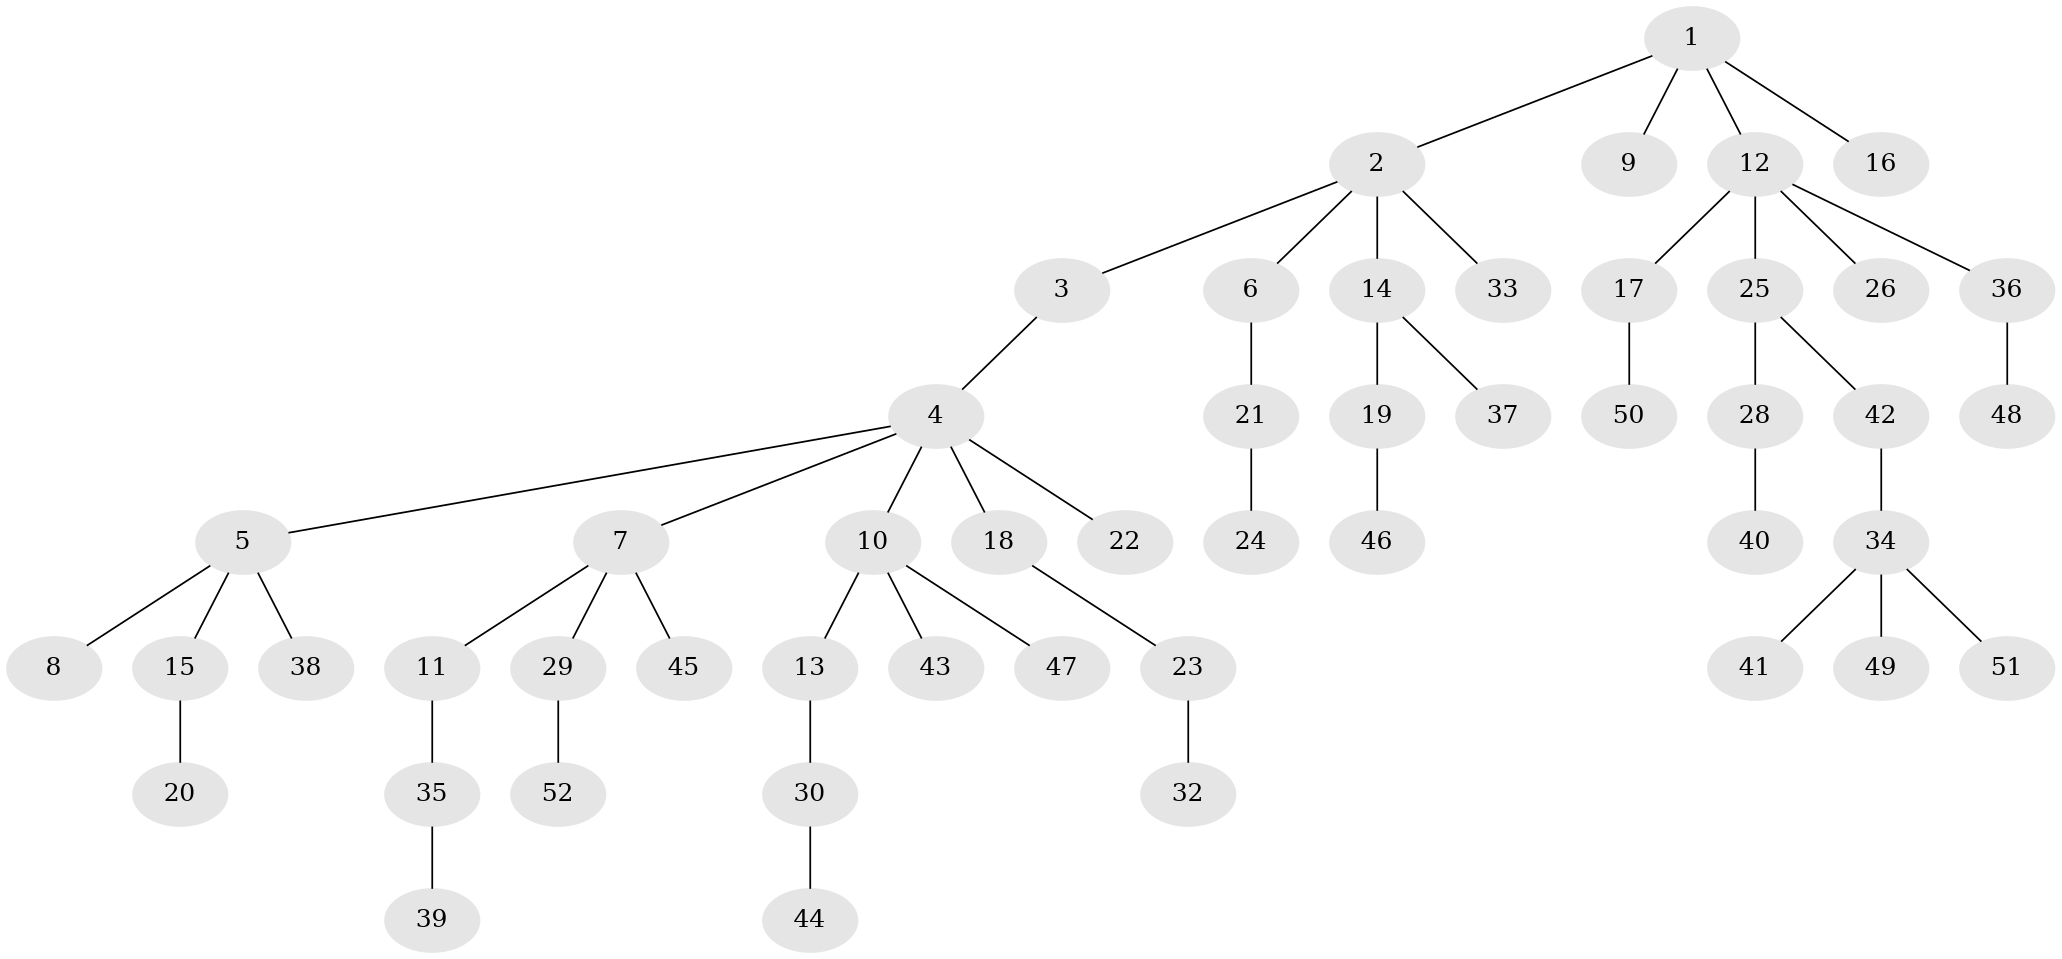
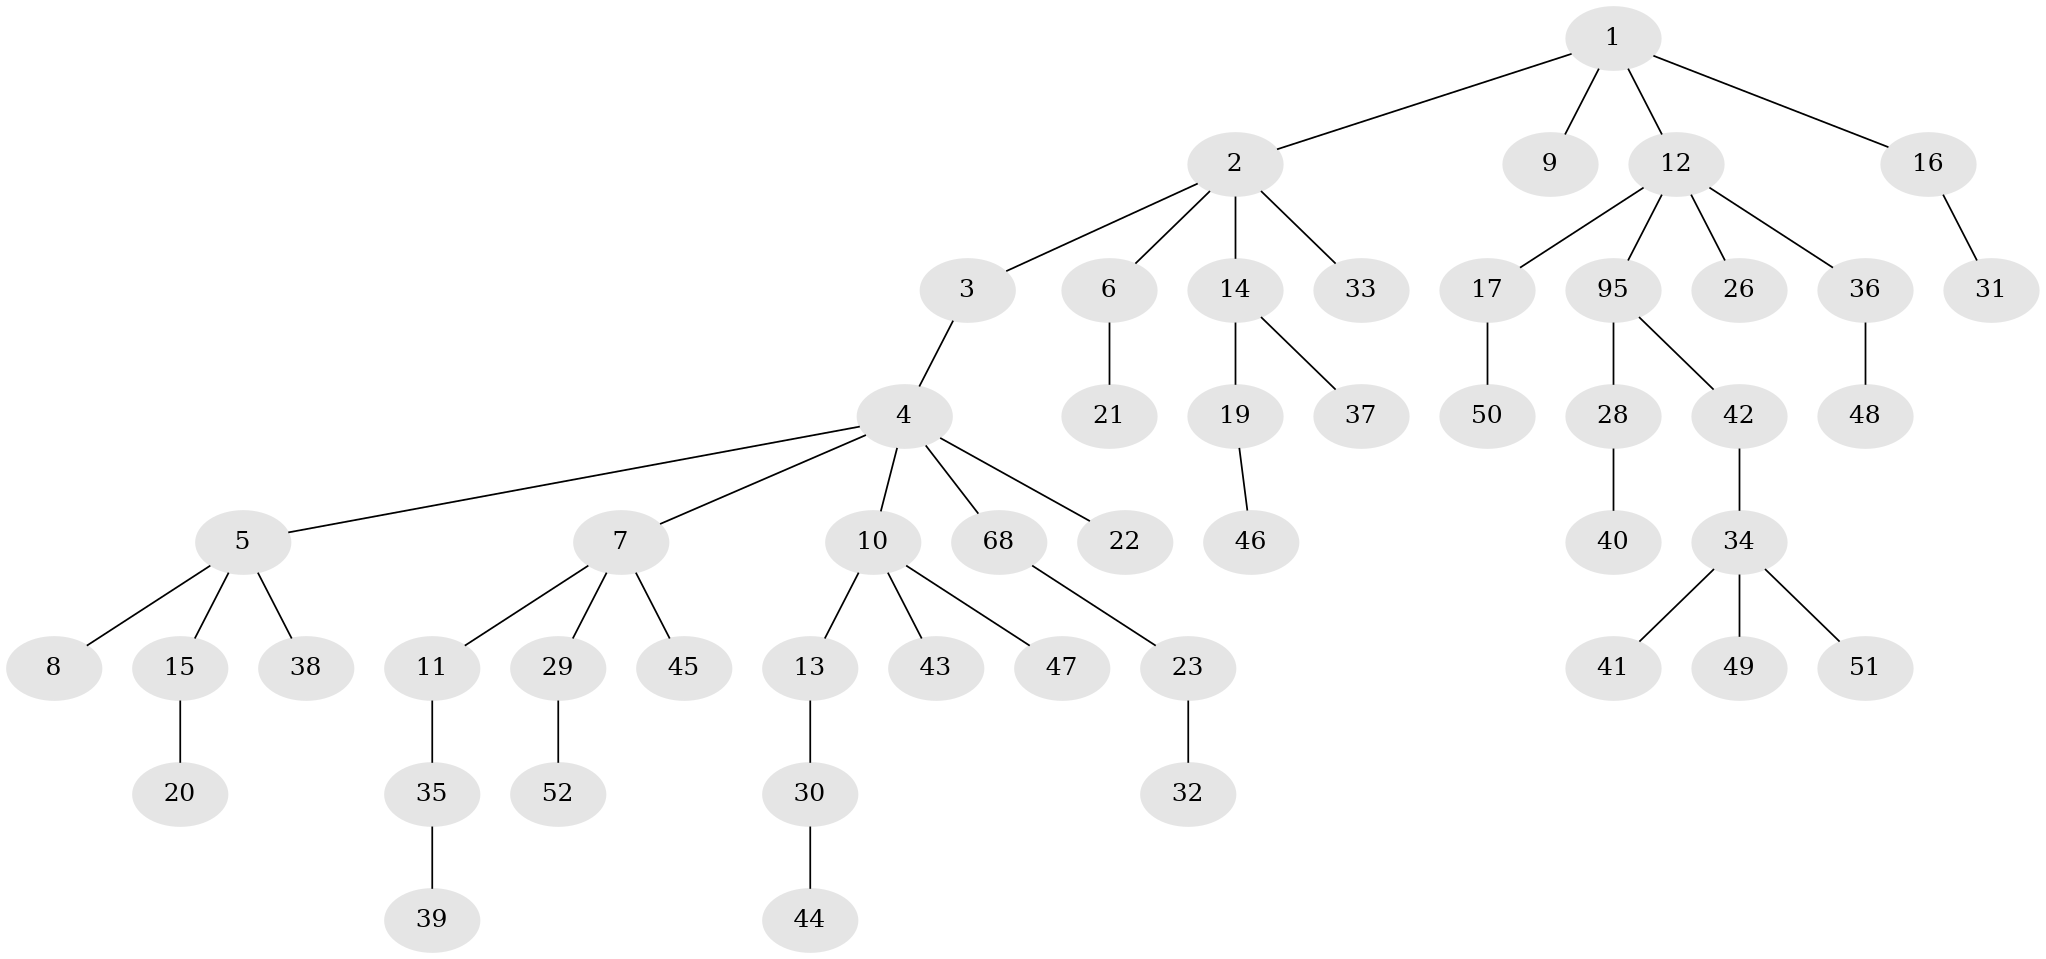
node "25": label "25" -> "95"
node "31": added
node "18": label "18" -> "68"
node "24": removed
